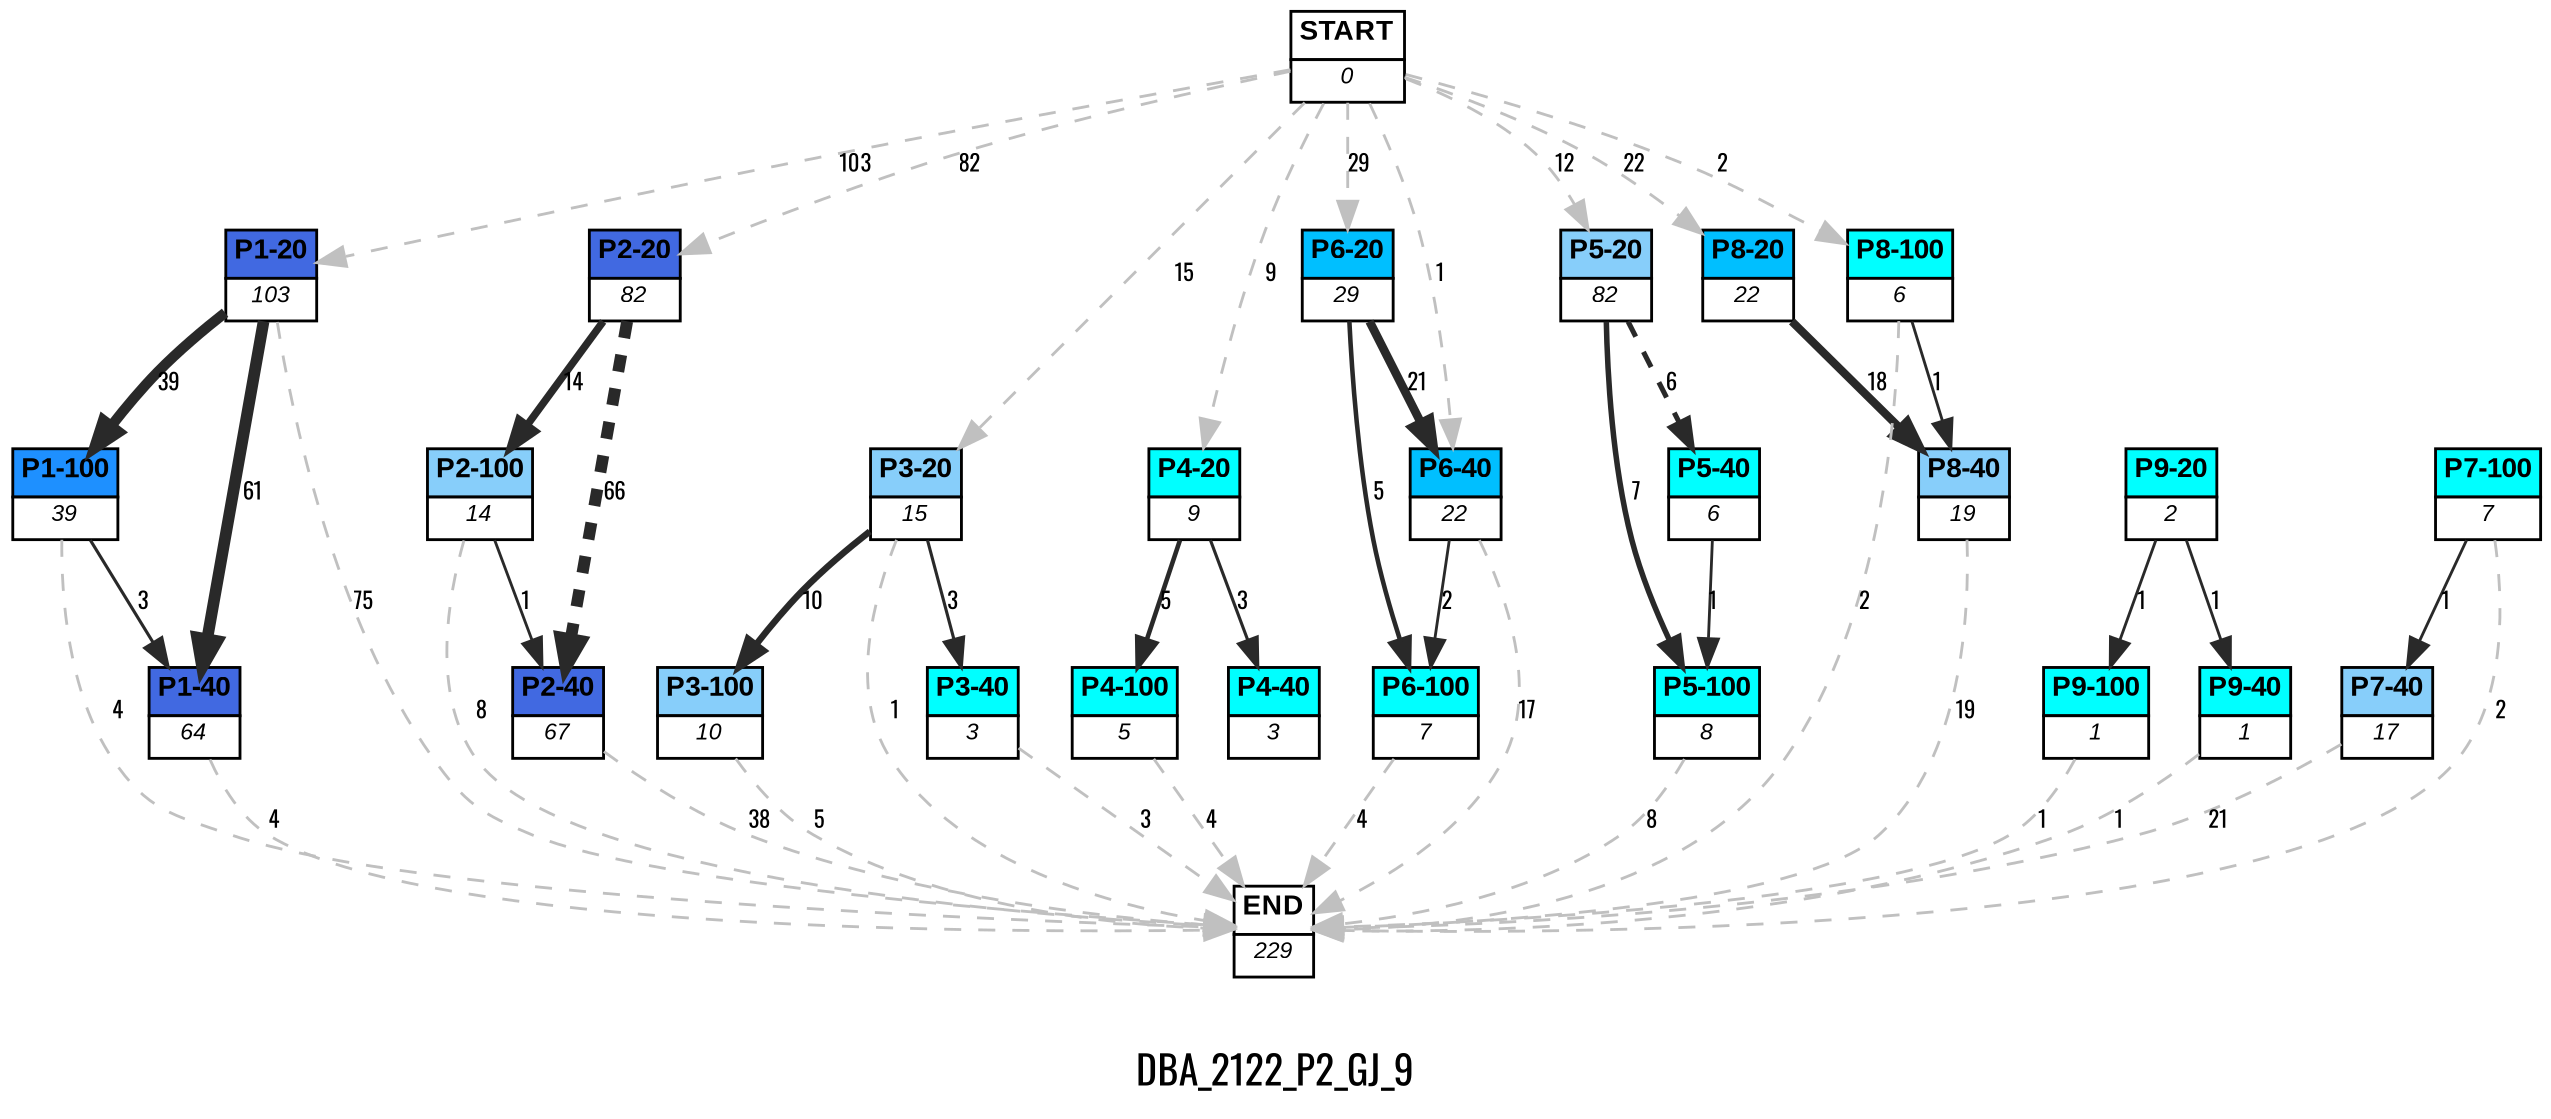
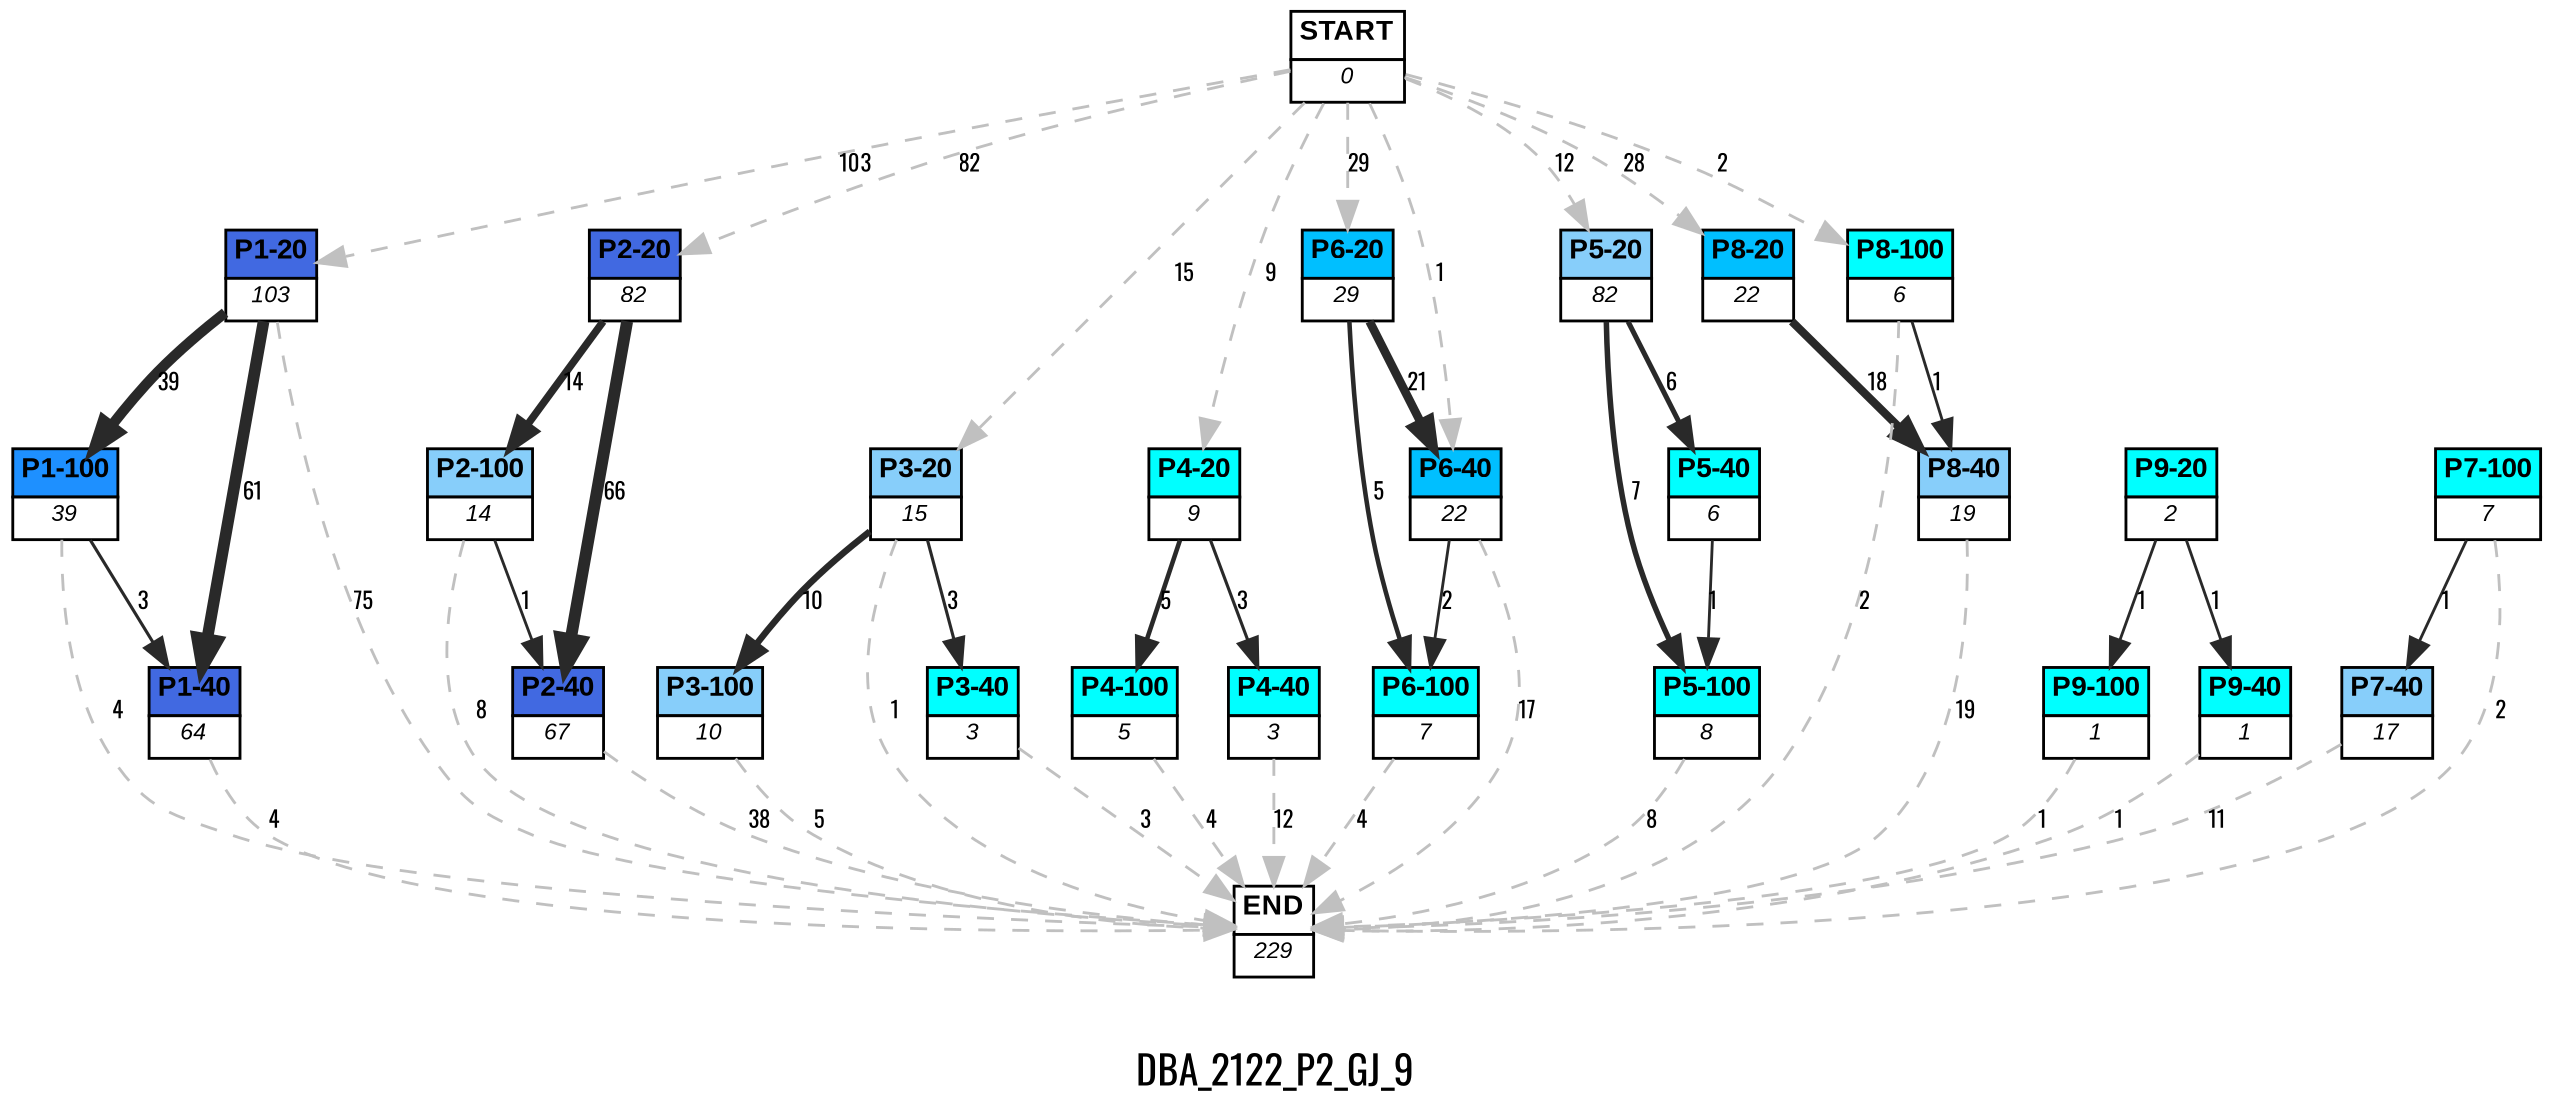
edge "START" -> "P8-20": label "22" -> "28"
edge "P5-20" -> "P5-40": style dashed -> solid
edge "P2-20" -> "P2-40": style dashed -> solid
edge "P4-40" -> "END": added, label "12"
edge "P7-40" -> "END": label "21" -> "11"
